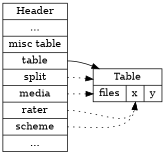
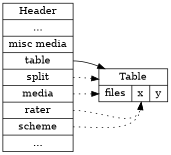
node "Header": text "misc table" -> "misc media"
